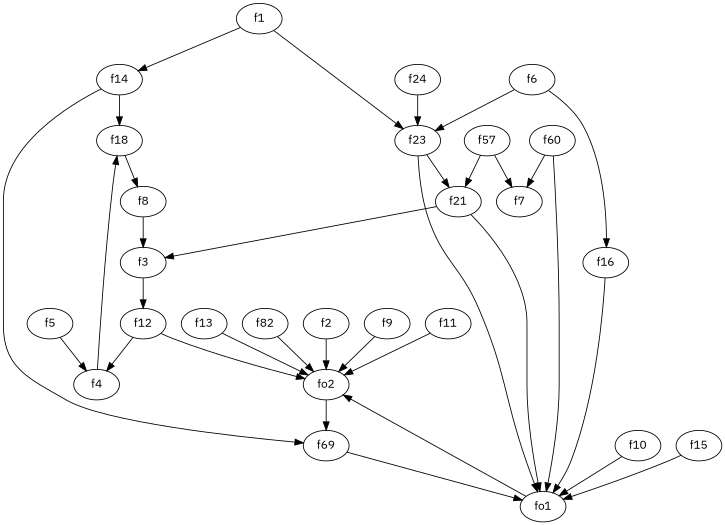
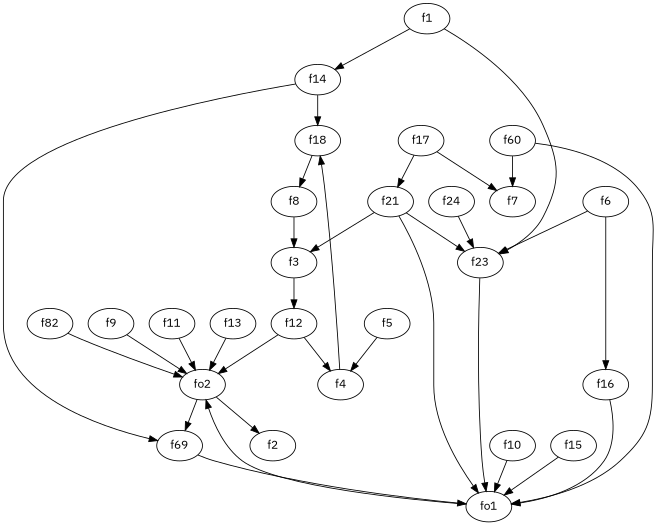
node "f57": label "f57" -> "f17"
edge "f23" -> "f21": reversed
edge "f2" -> "fo2": reversed
